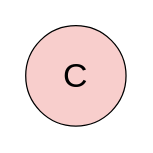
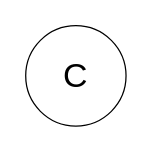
node "C": fillcolor #f8cecc -> #ffffff
